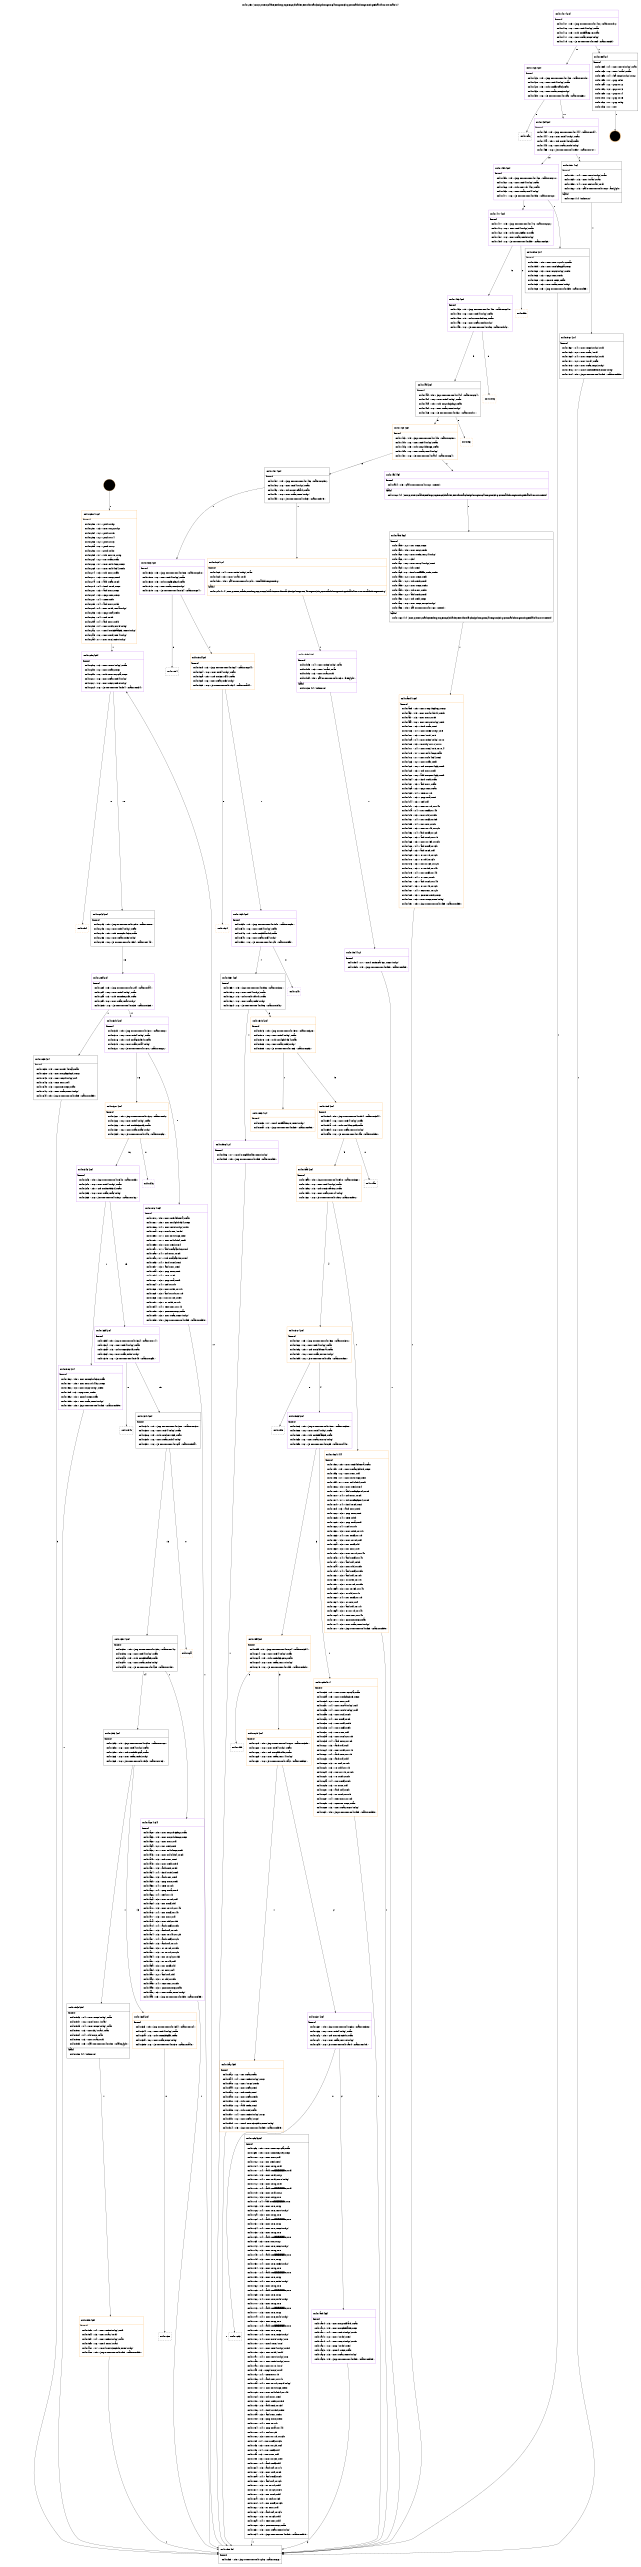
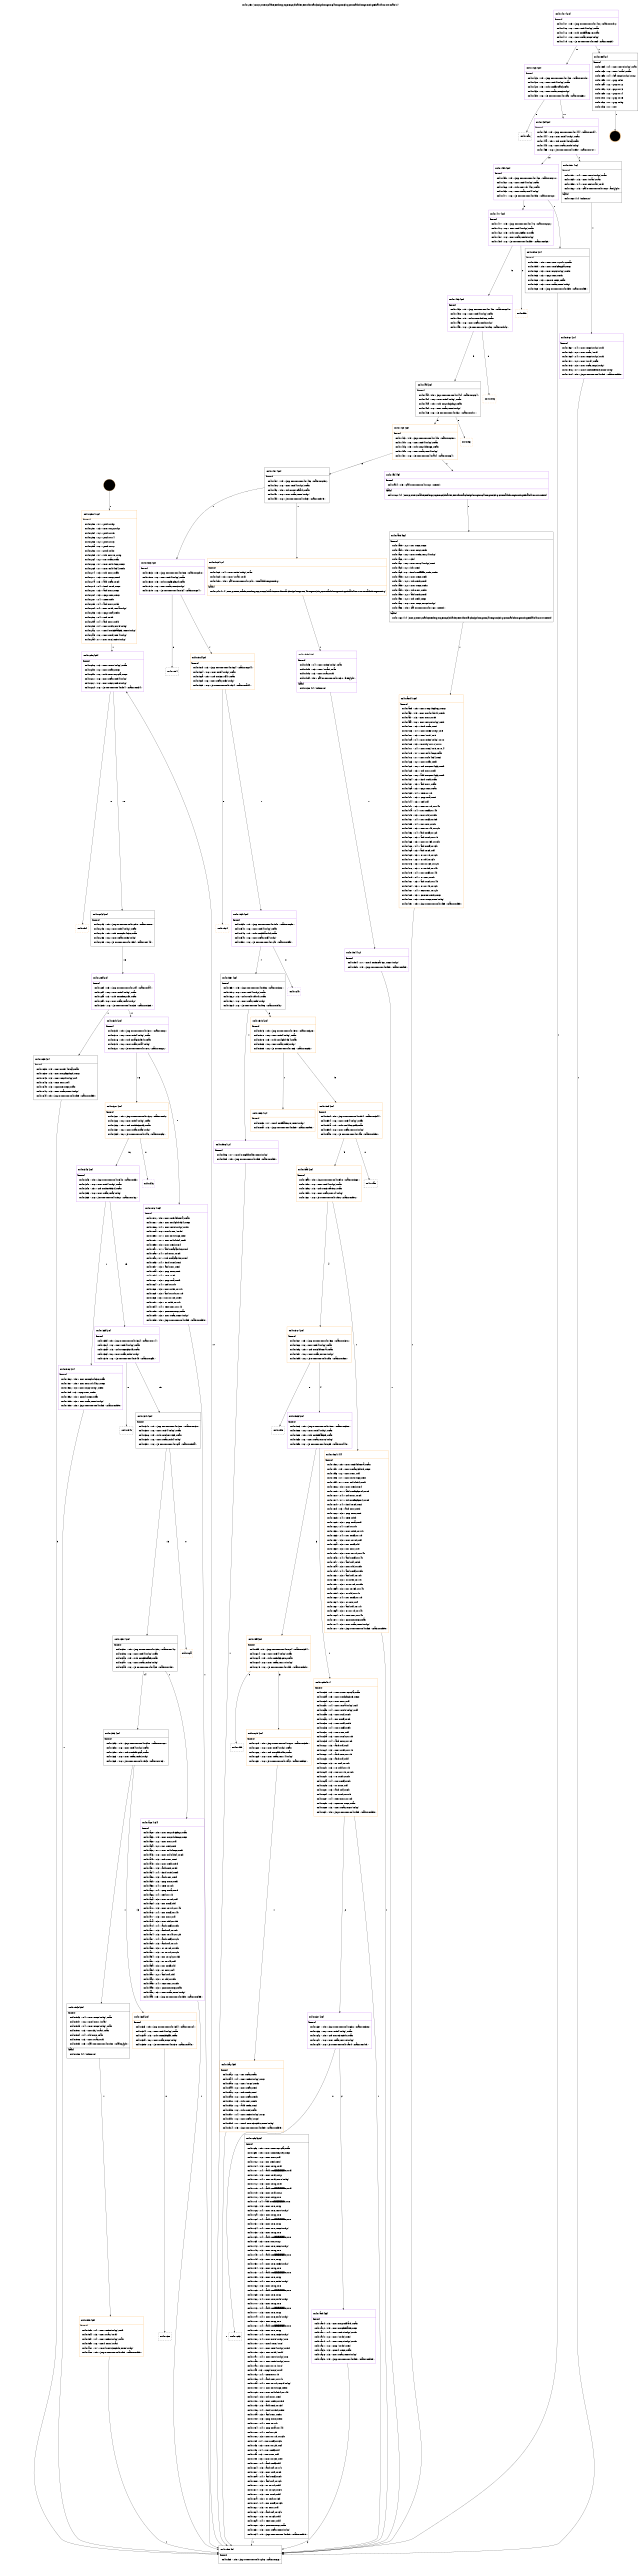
node "0x401967 [27]": color black -> purple
edge "0x40161b [28]" -> "0x401637 [28]": now "0x401695 [97]" -> "0x401637 [28]"
